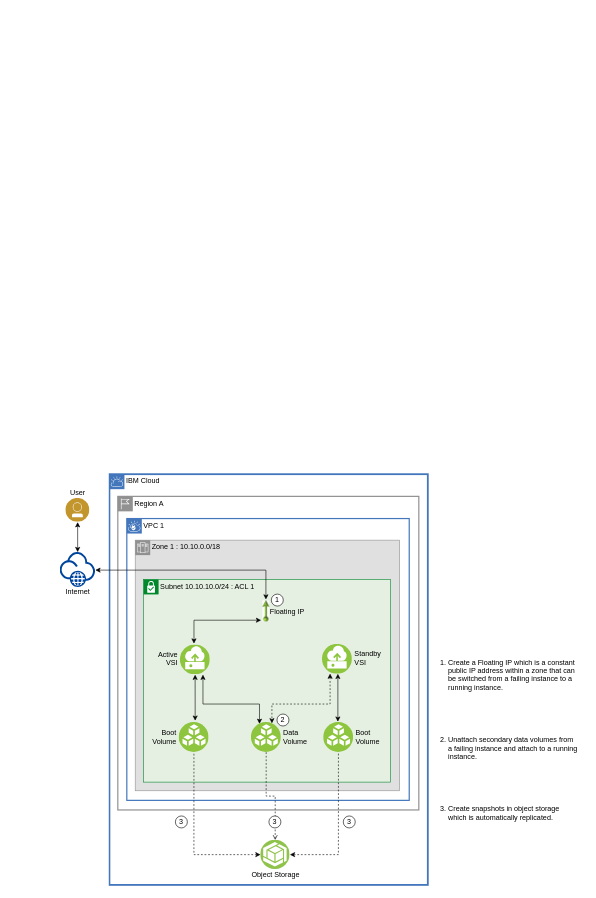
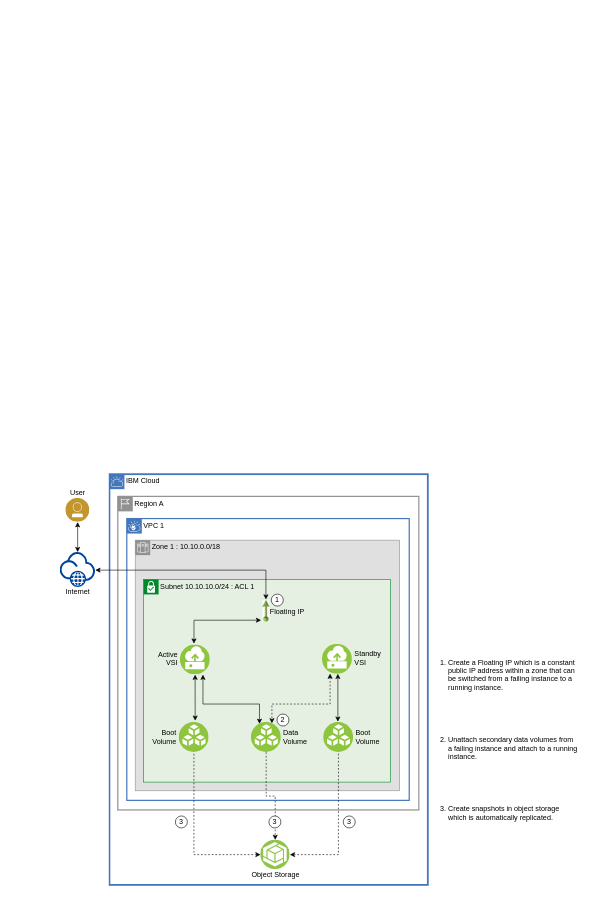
edge "Data Volume" -> "Object Storage": arrowhead open -> classic
